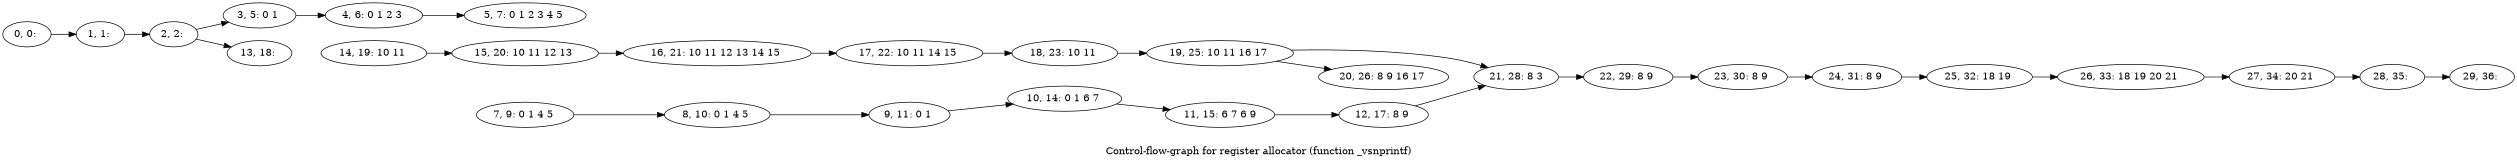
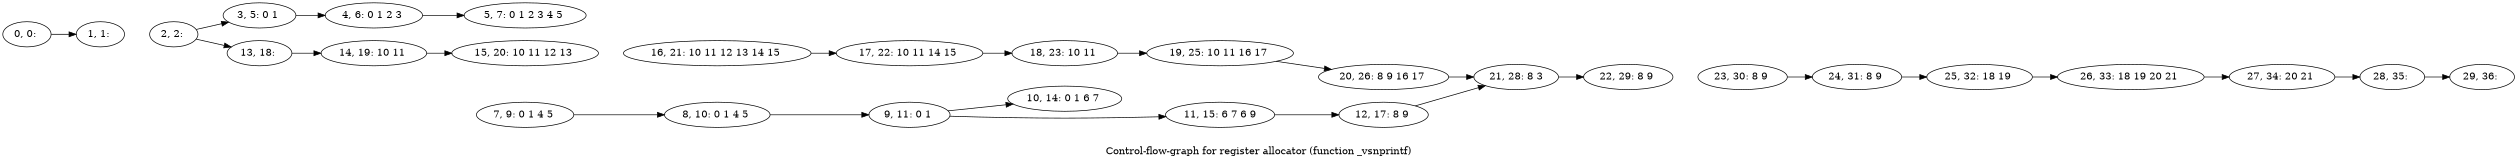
edge "1, 1:" -> "2, 2:": removed
edge "19, 25: 10 11 16 17" -> "21, 28: 8 3": now "20, 26: 8 9 16 17" -> "21, 28: 8 3"
edge "13, 18:" -> "14, 19: 10 11": added
edge "15, 20: 10 11 12 13" -> "16, 21: 10 11 12 13 14 15": removed
edge "22, 29: 8 9" -> "23, 30: 8 9": removed
edge "10, 14: 0 1 6 7" -> "11, 15: 6 7 6 9": now "9, 11: 0 1" -> "11, 15: 6 7 6 9"
